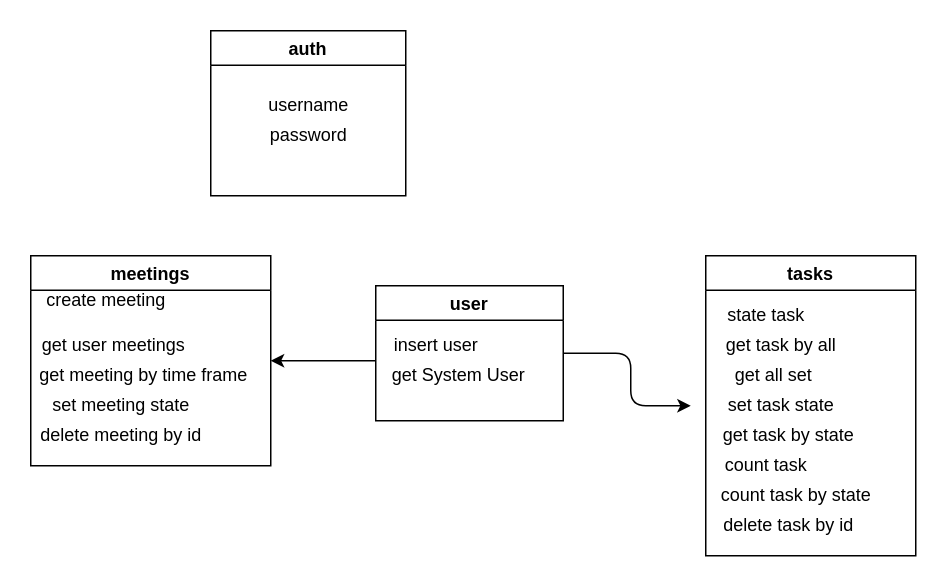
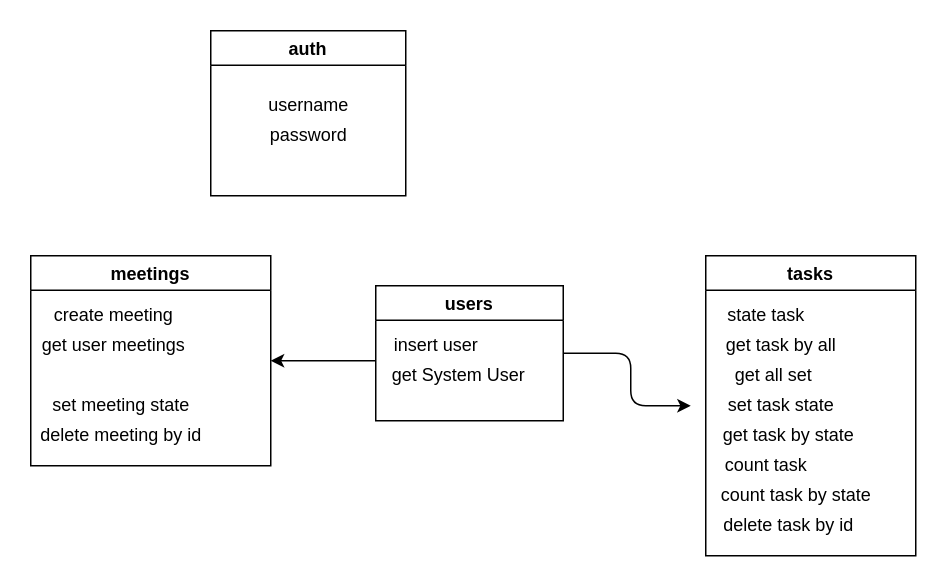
node "create meeting": moved (106, 301) -> (113, 316)
node "user": label "user" -> "users"
node "get meeting by time frame": removed
